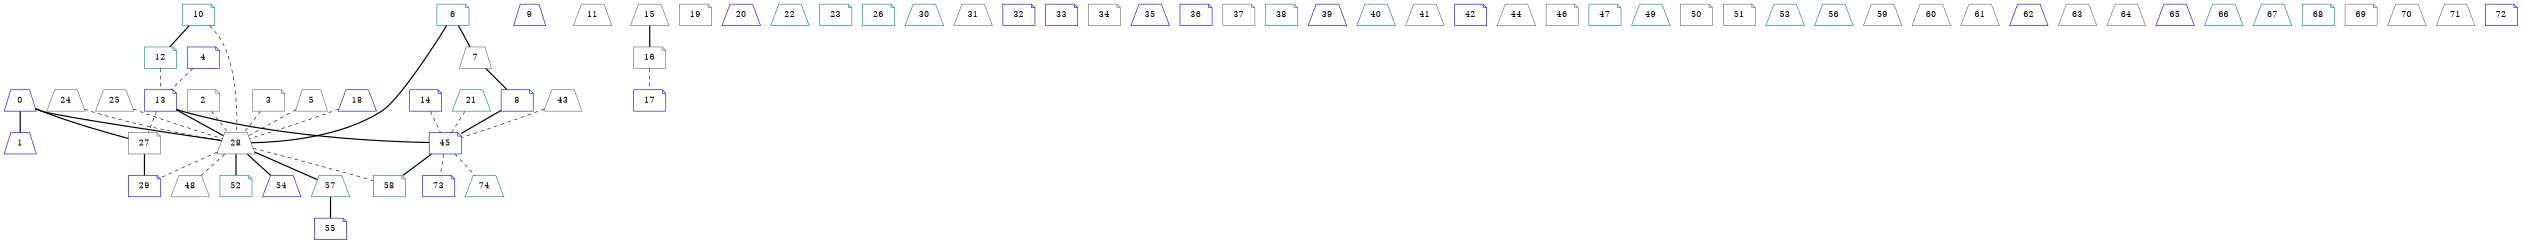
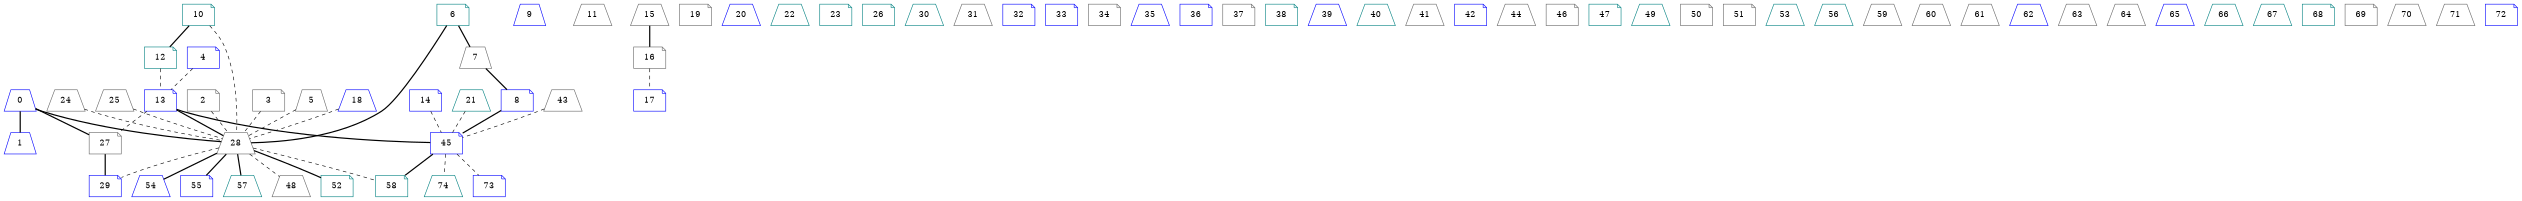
edge "57" -- "55": now "28" -- "55"
